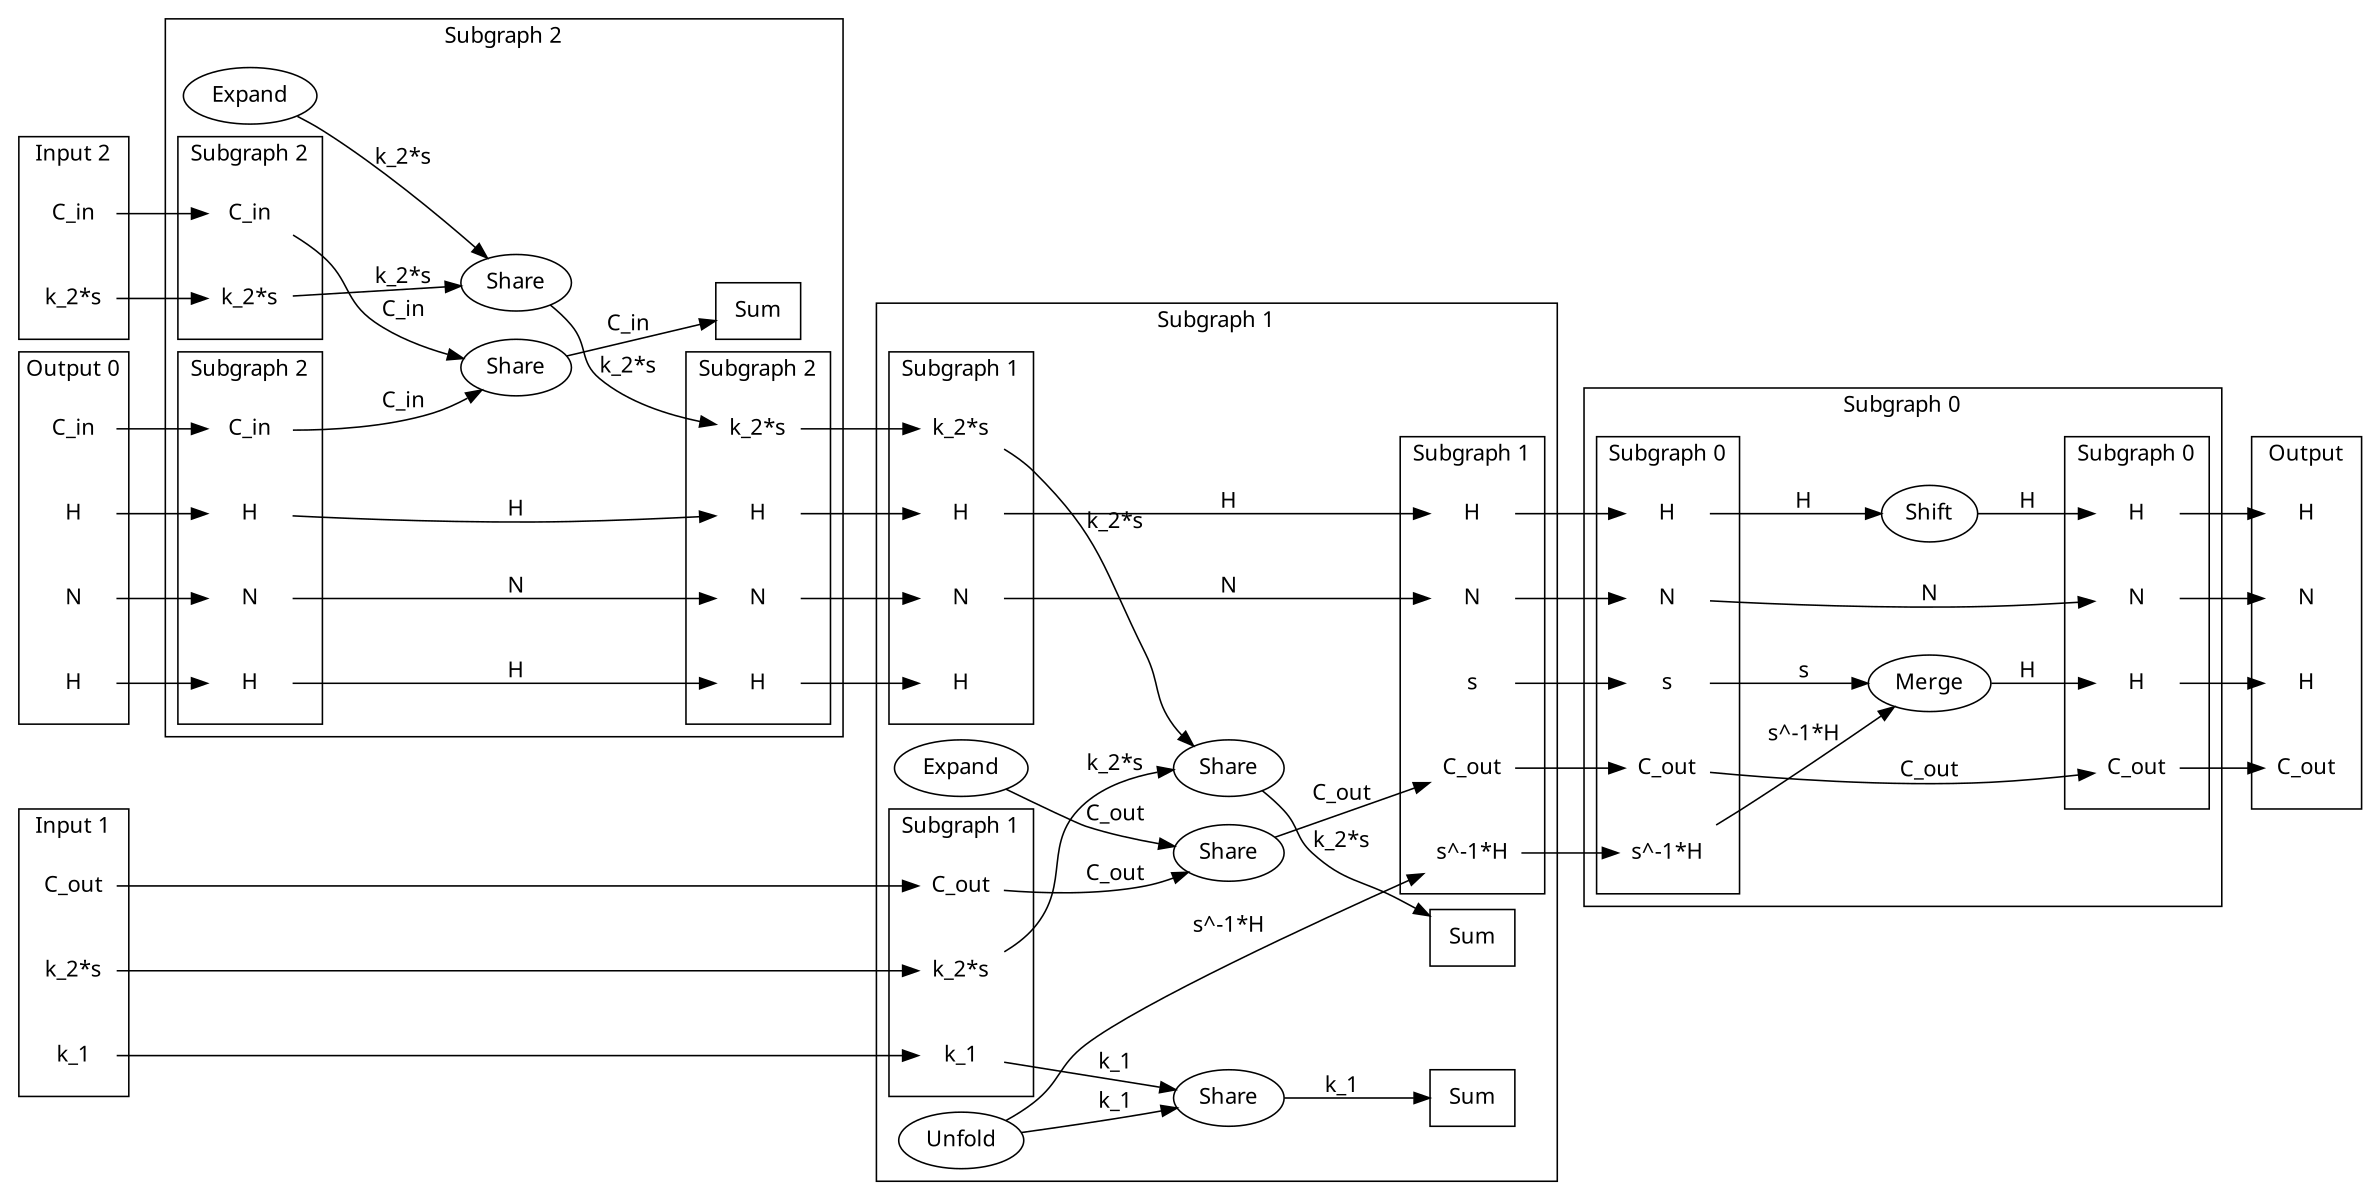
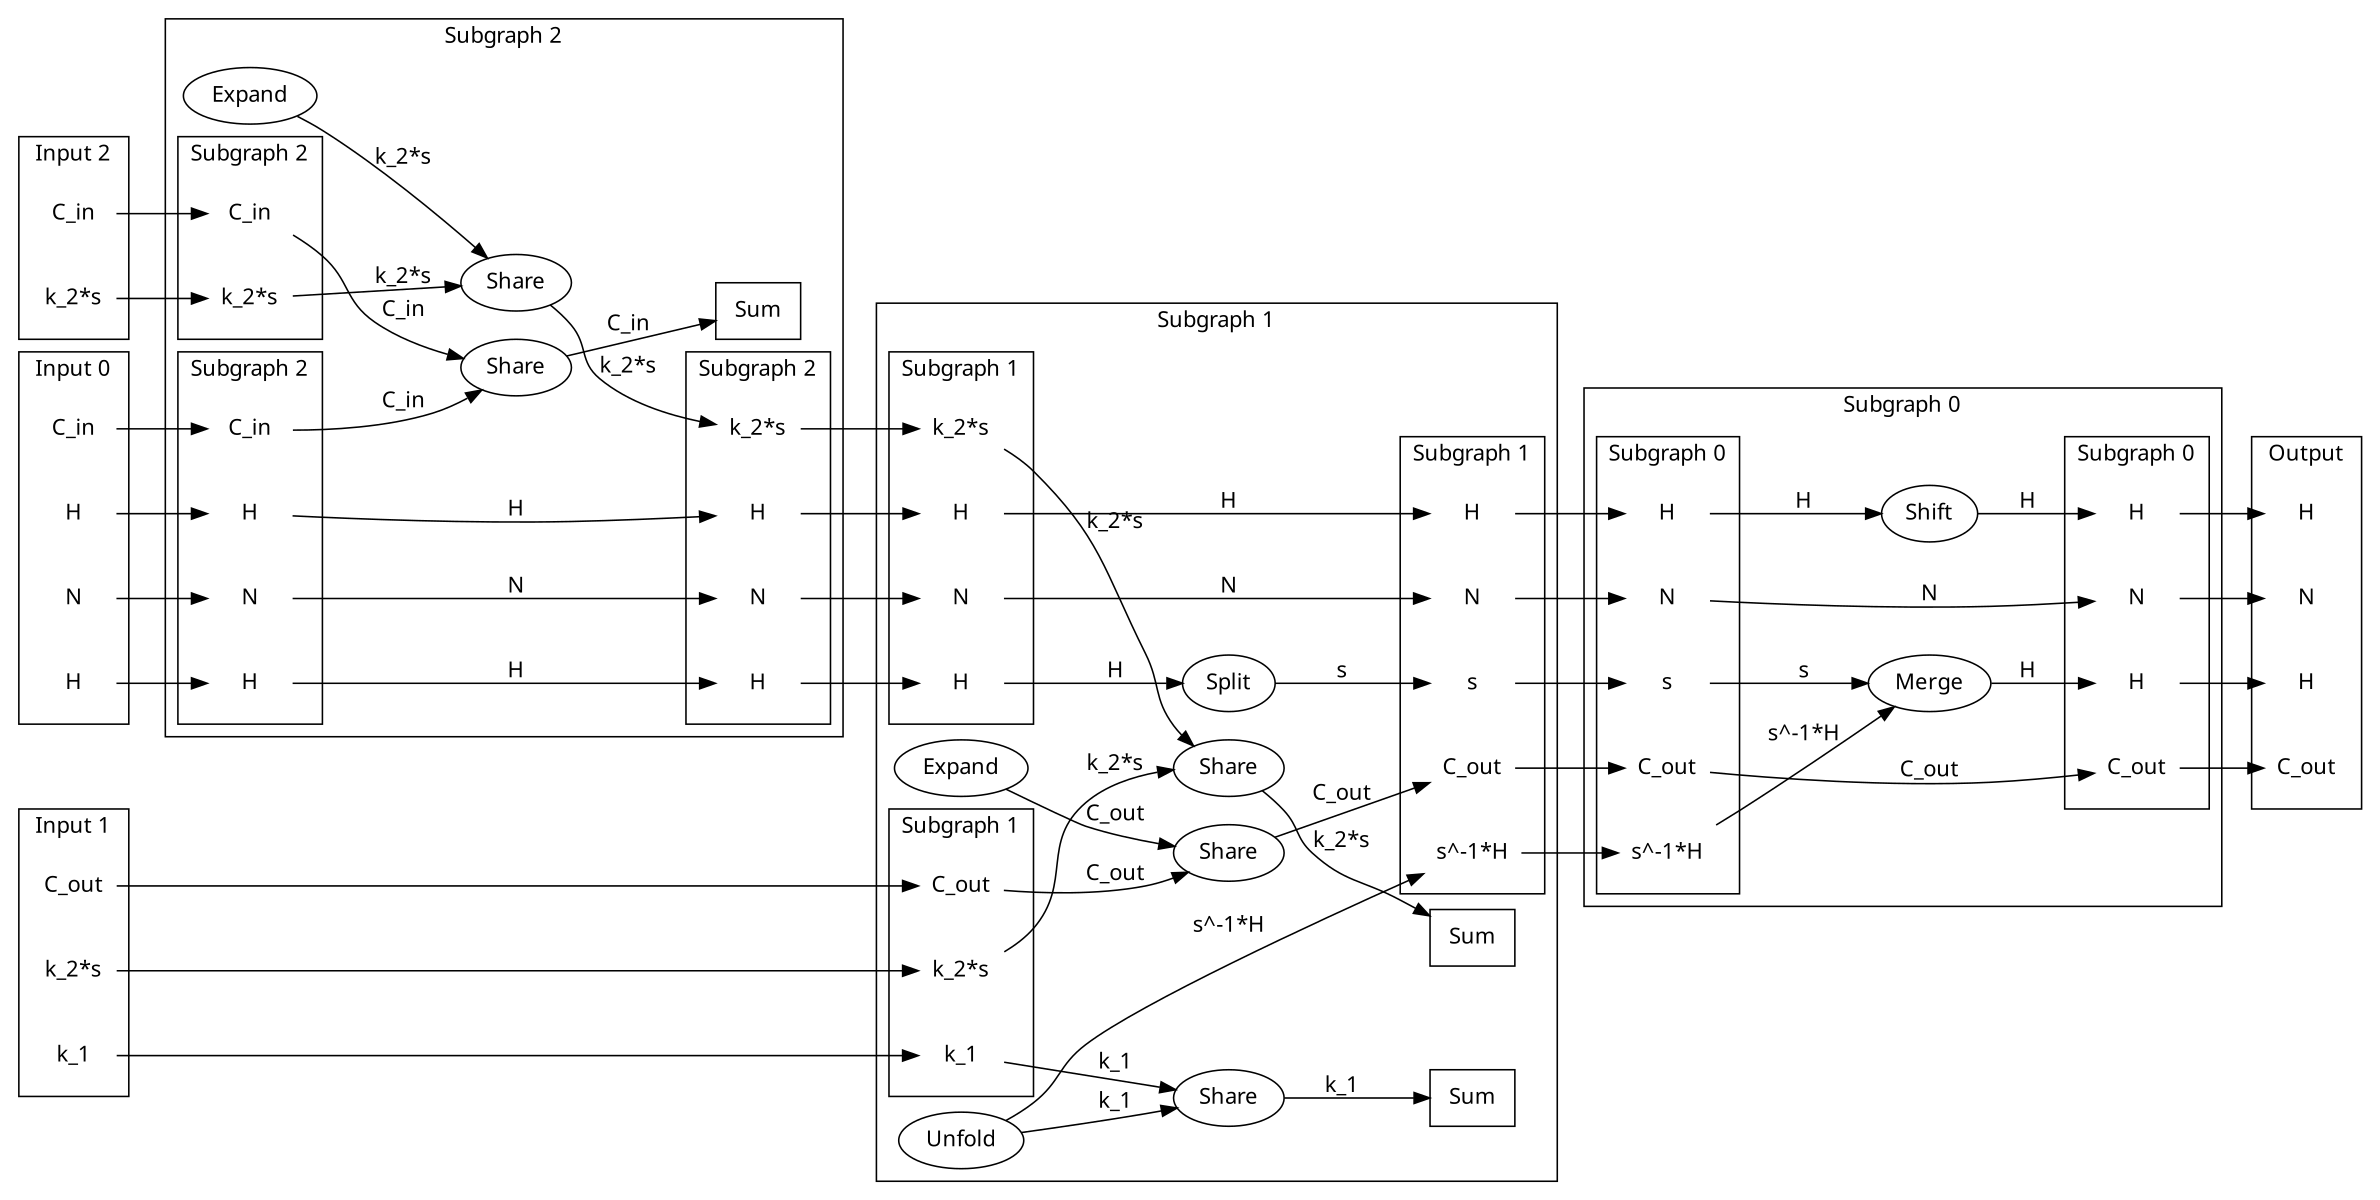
cluster "Output 0": label "Output 0" -> "Input 0"
node "Split": added
